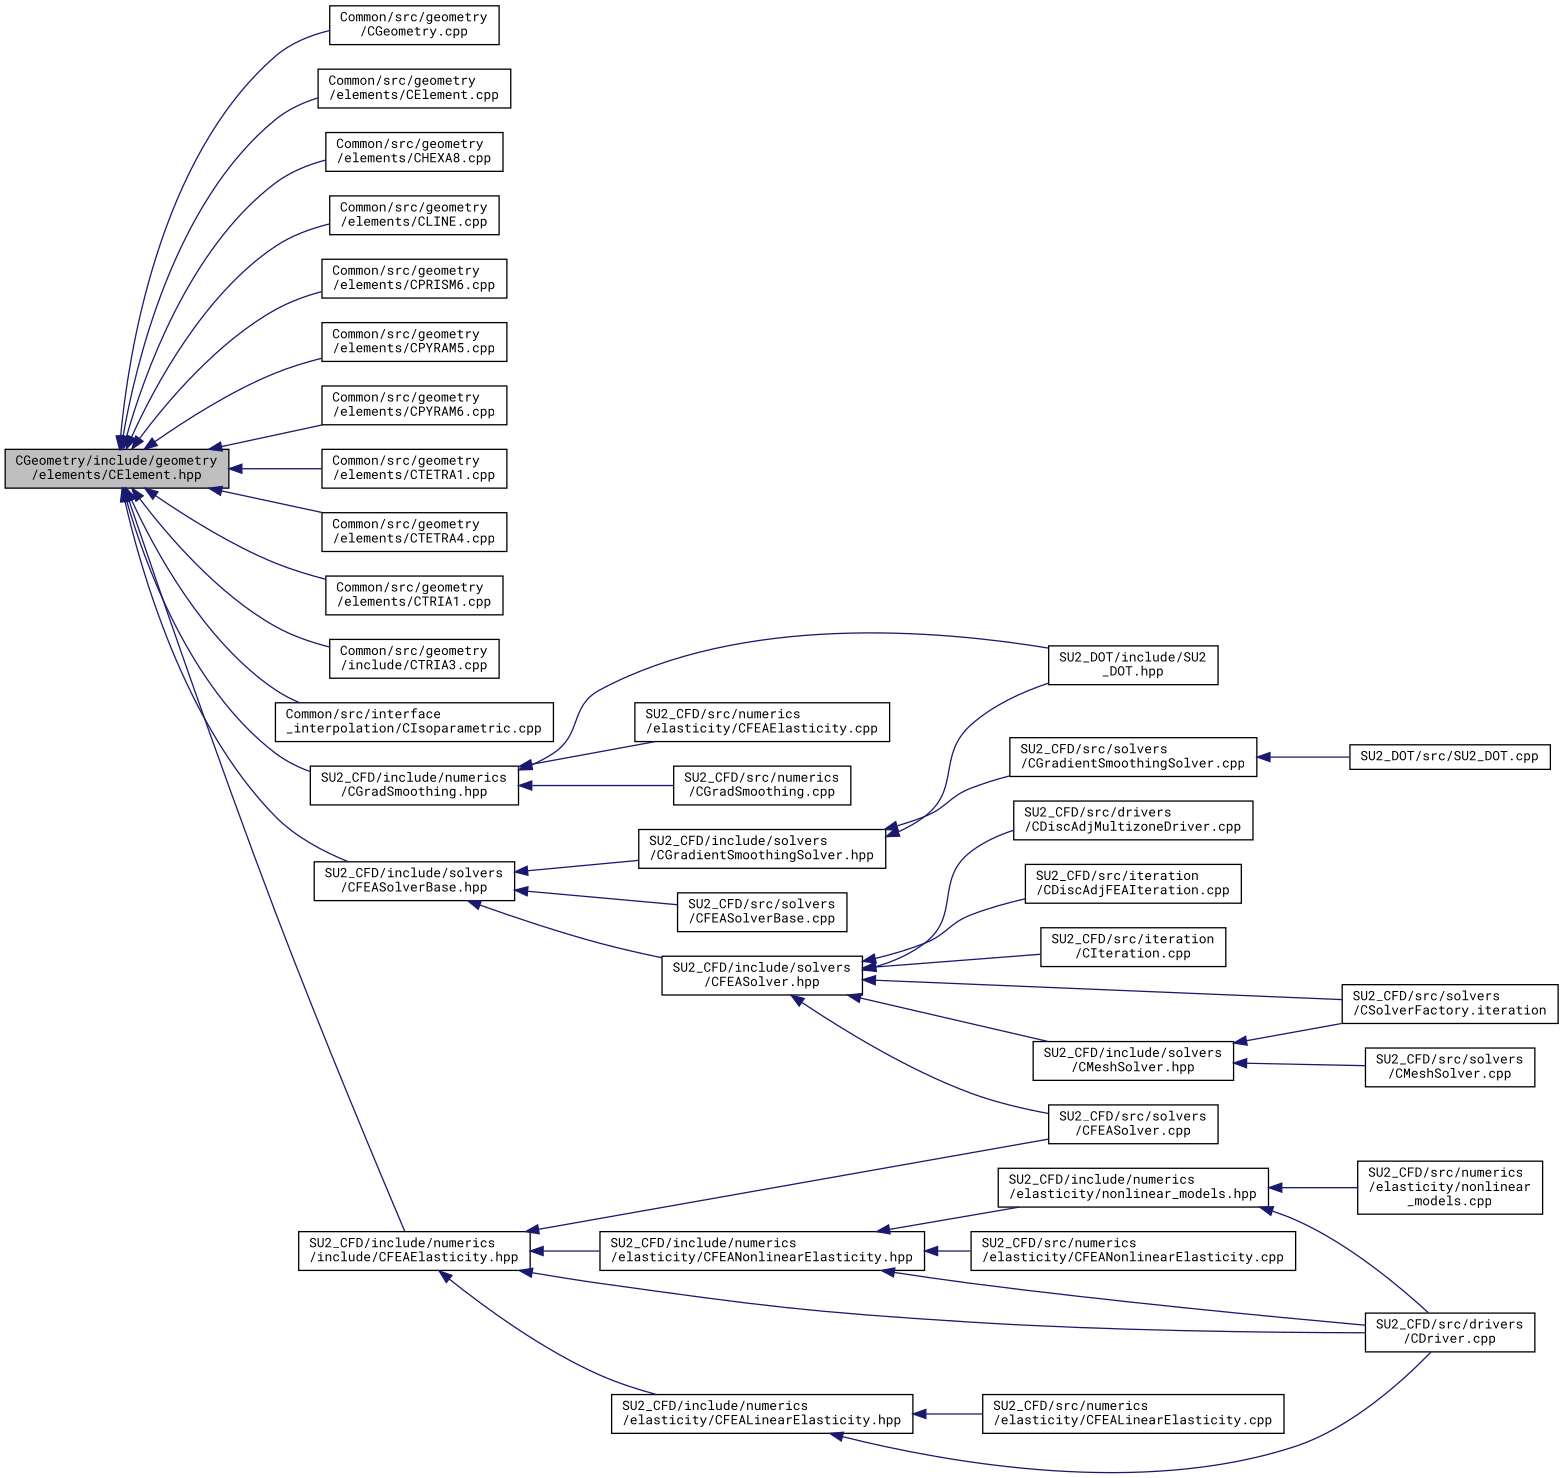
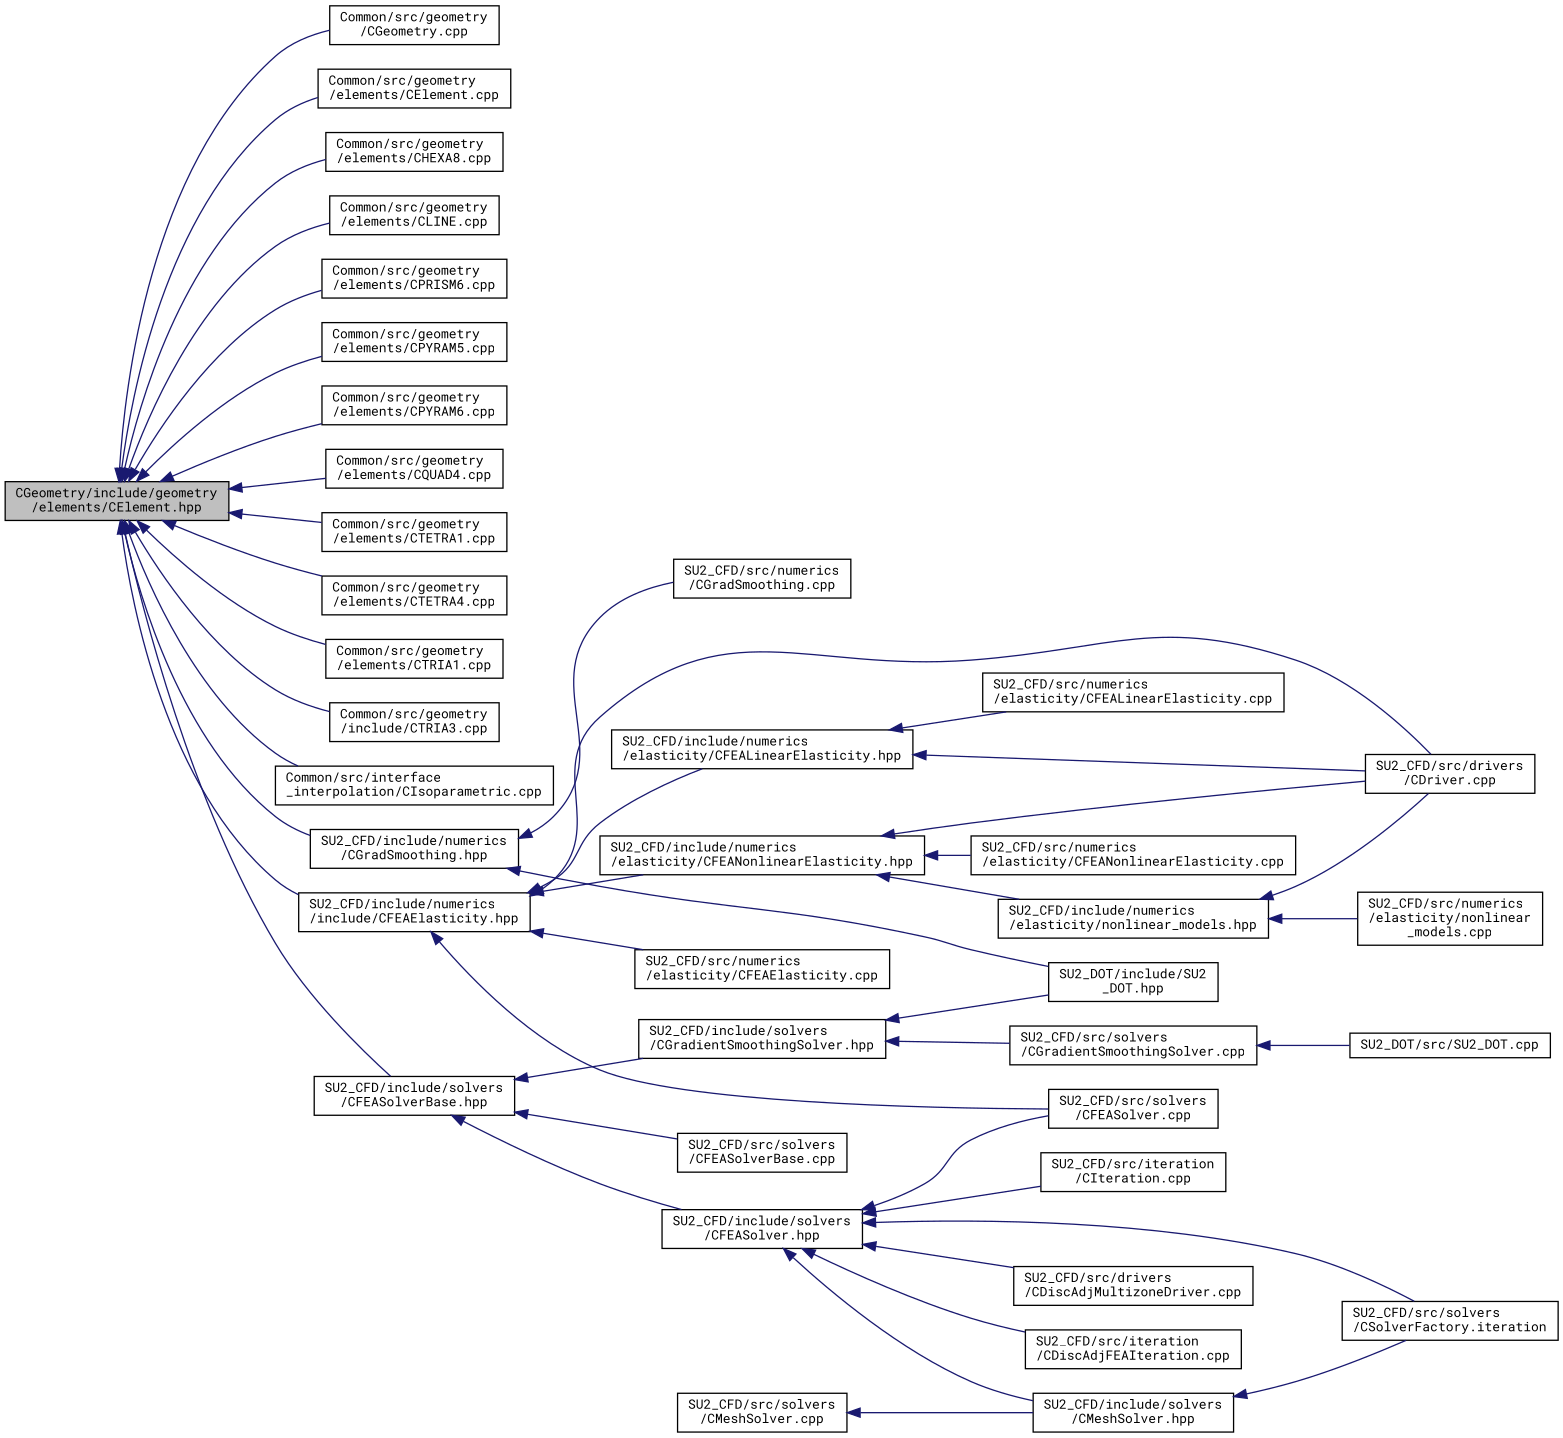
node "Common/src/geometry /elements/CQUAD4.cpp": added
edge "SU2_CFD/src/numerics /elasticity/CFEAElasticity.cpp" -> "SU2_CFD/include/numerics /CGradSmoothing.hpp": now "SU2_CFD/src/numerics /elasticity/CFEAElasticity.cpp" -> "SU2_CFD/include/numerics /include/CFEAElasticity.hpp"
edge "SU2_CFD/src/solvers /CMeshSolver.cpp" -> "SU2_CFD/include/solvers /CMeshSolver.hpp": reversed
